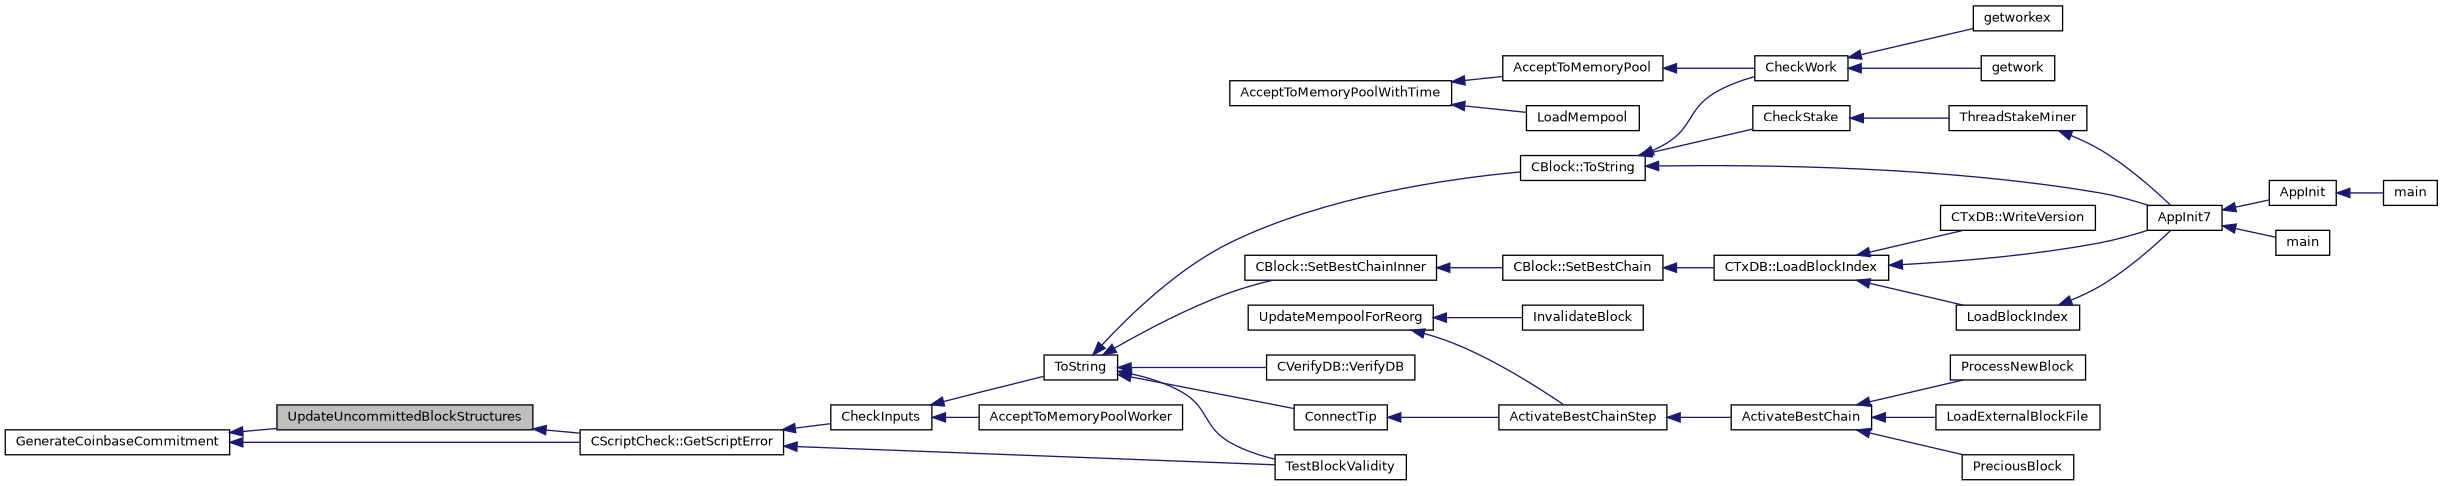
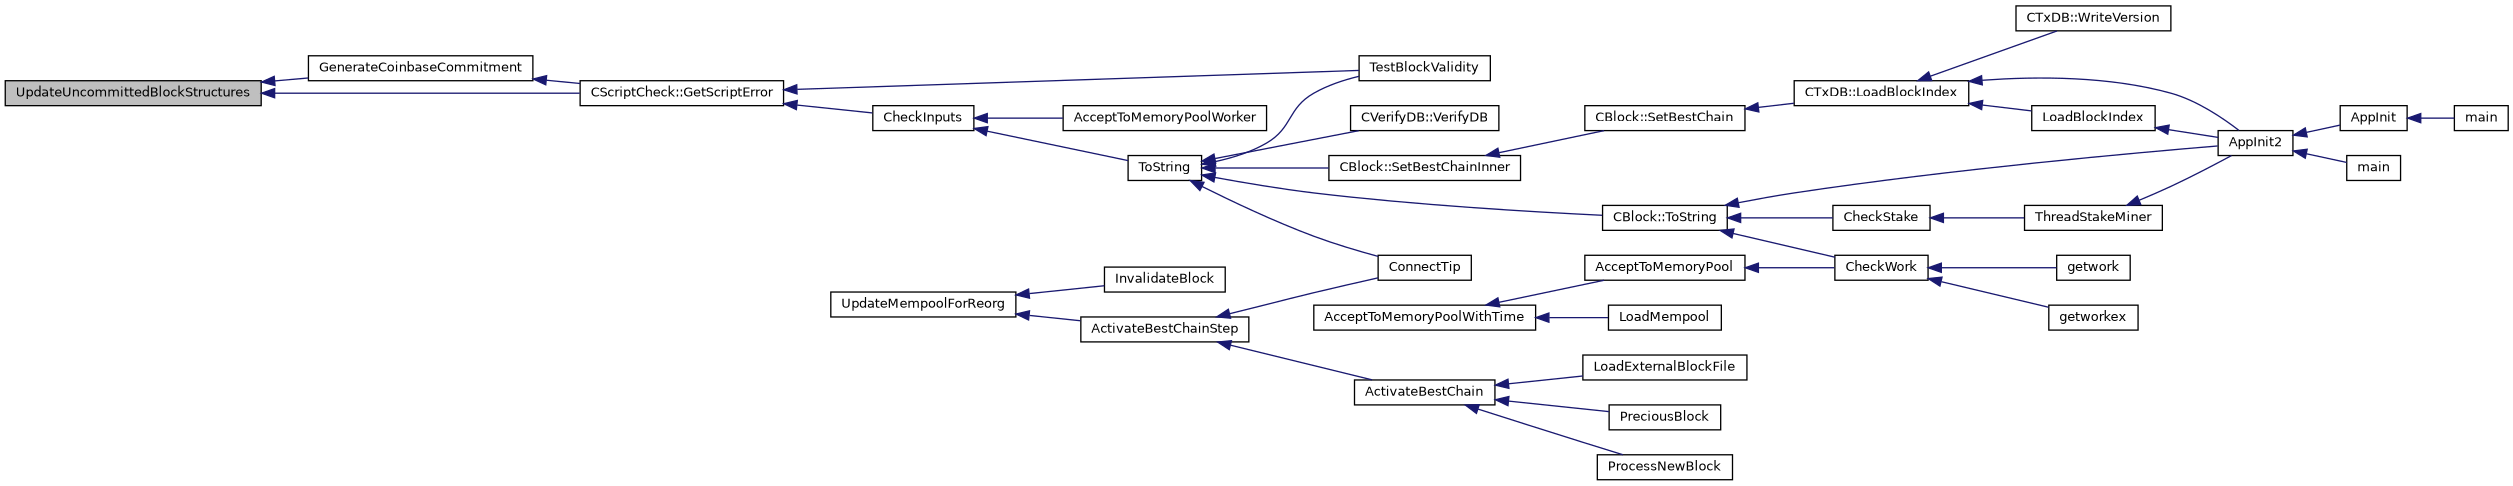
node "AppInit7": label "AppInit7" -> "AppInit2"
edge "ActivateBestChainStep" -> "ConnectTip": reversed
edge "UpdateUncommittedBlockStructures" -> "GenerateCoinbaseCommitment": reversed
